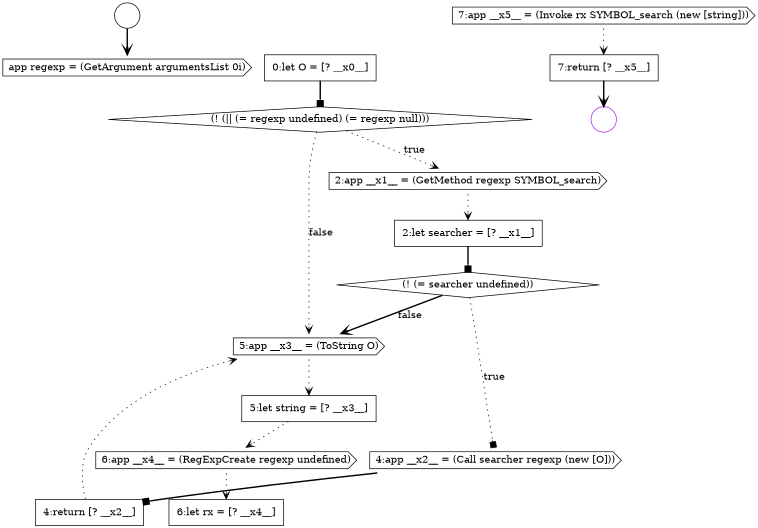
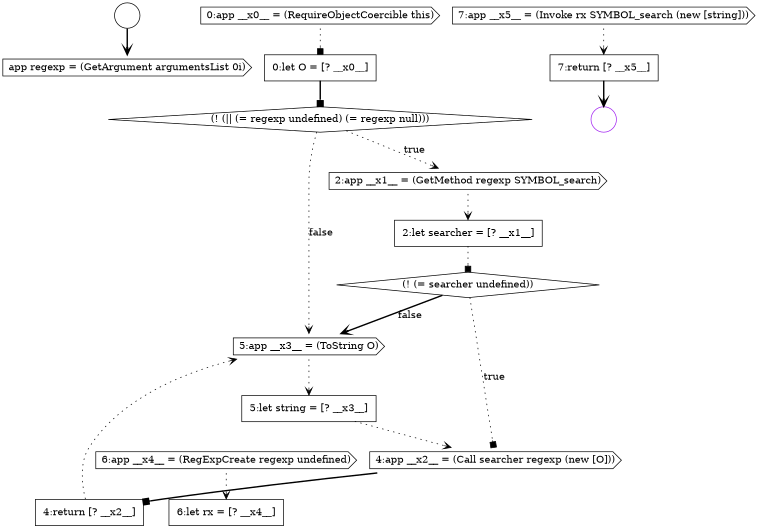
node "0:app __x0__ = (RequireObjectCoercible this)": added
edge "2:let searcher = [? __x1__]" -> "(! (= searcher undefined))": style bold -> dotted
edge "5:let string = [? __x3__]" -> "6:app __x4__ = (RegExpCreate regexp undefined)": now "5:let string = [? __x3__]" -> "4:app __x2__ = (Call searcher regexp (new [O]))"
